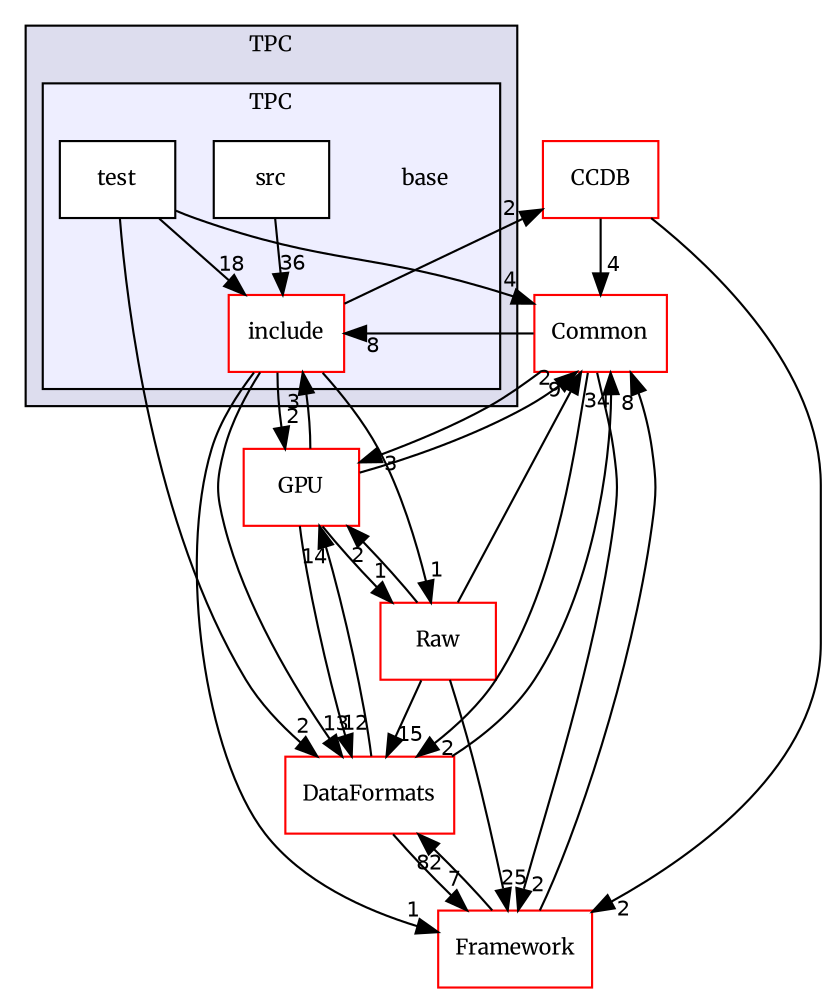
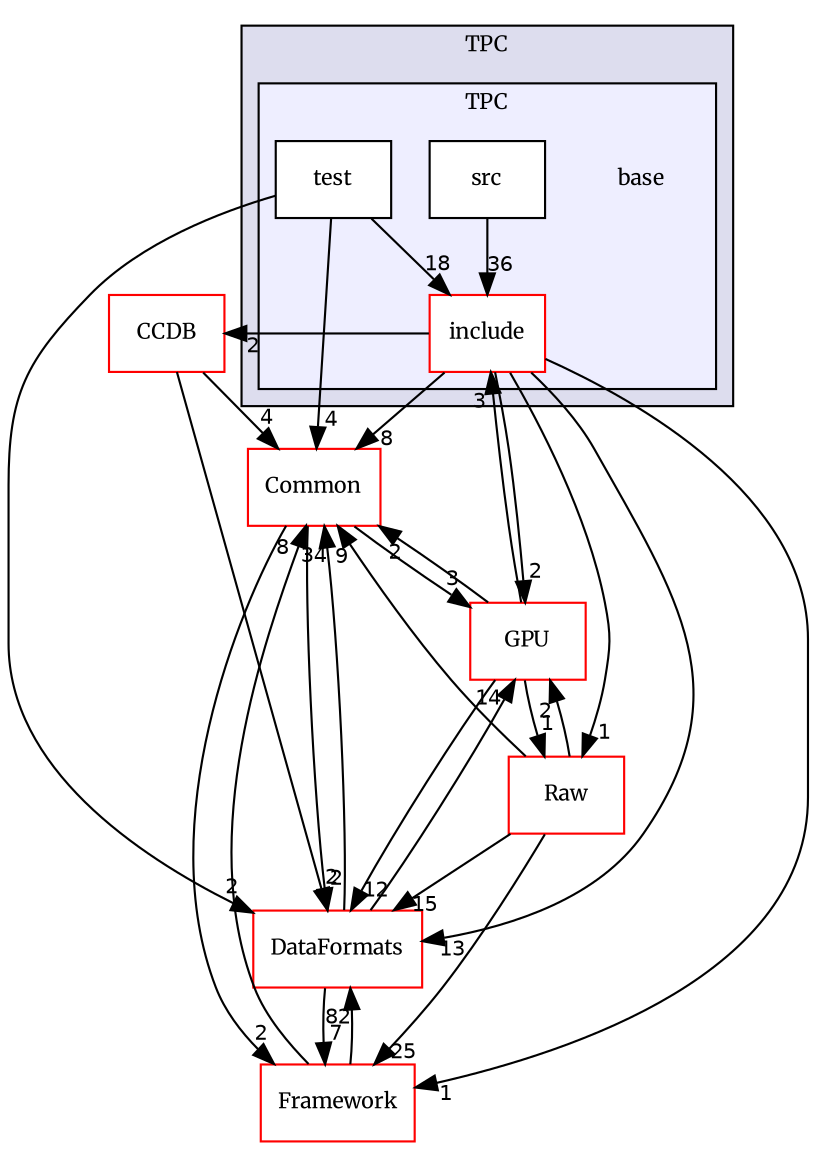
edge "Common" -> "include": reversed
edge "CCDB" -> "Framework": now "CCDB" -> "DataFormats"
